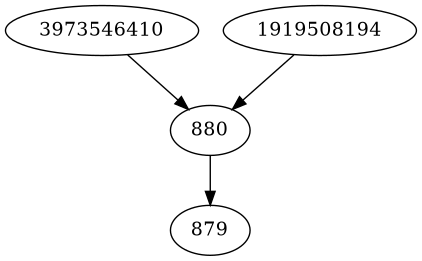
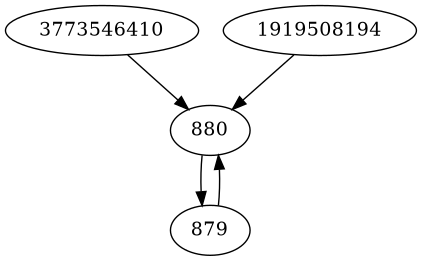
node "3973546410": label "3973546410" -> "3773546410"
edge "879" -> "880": added
